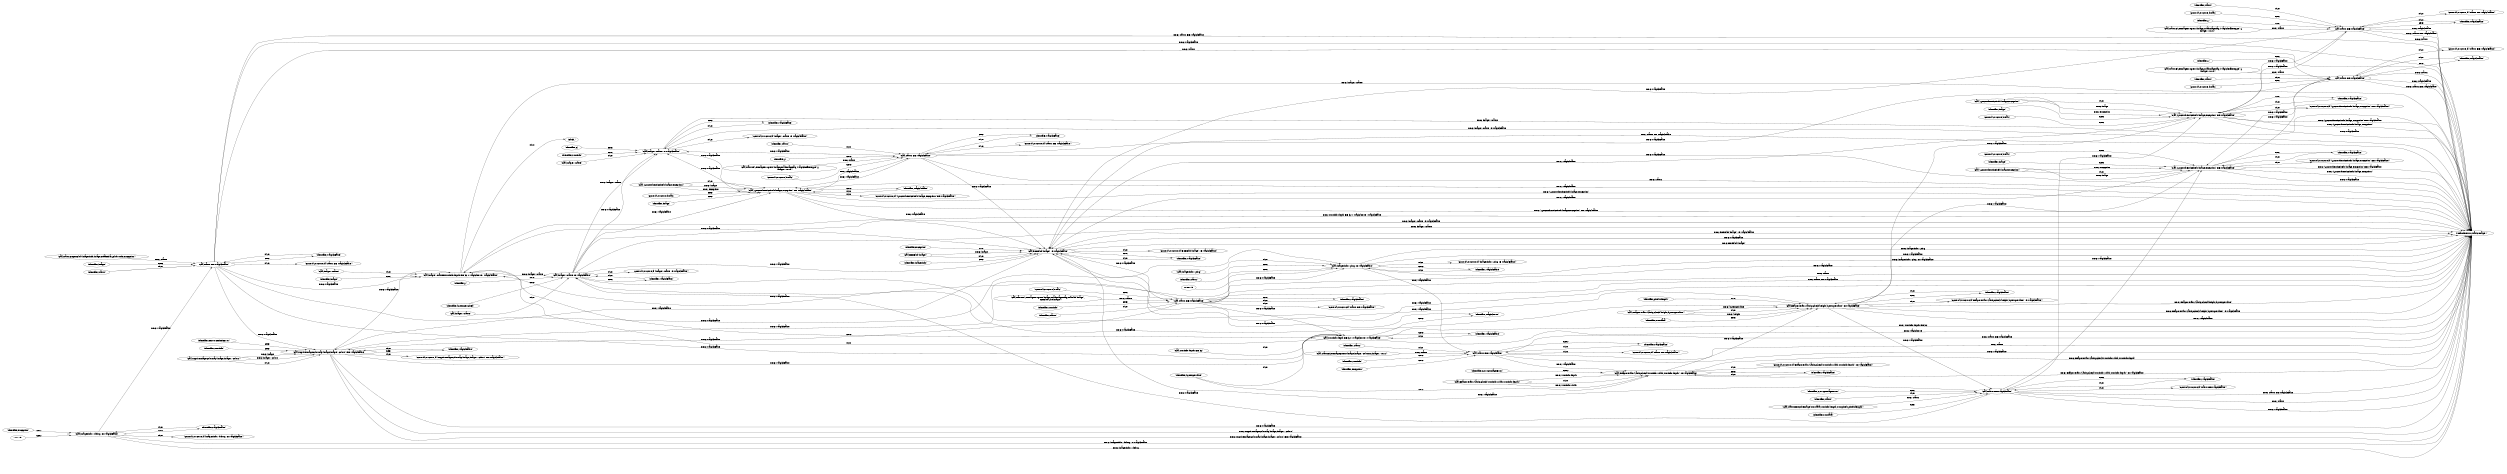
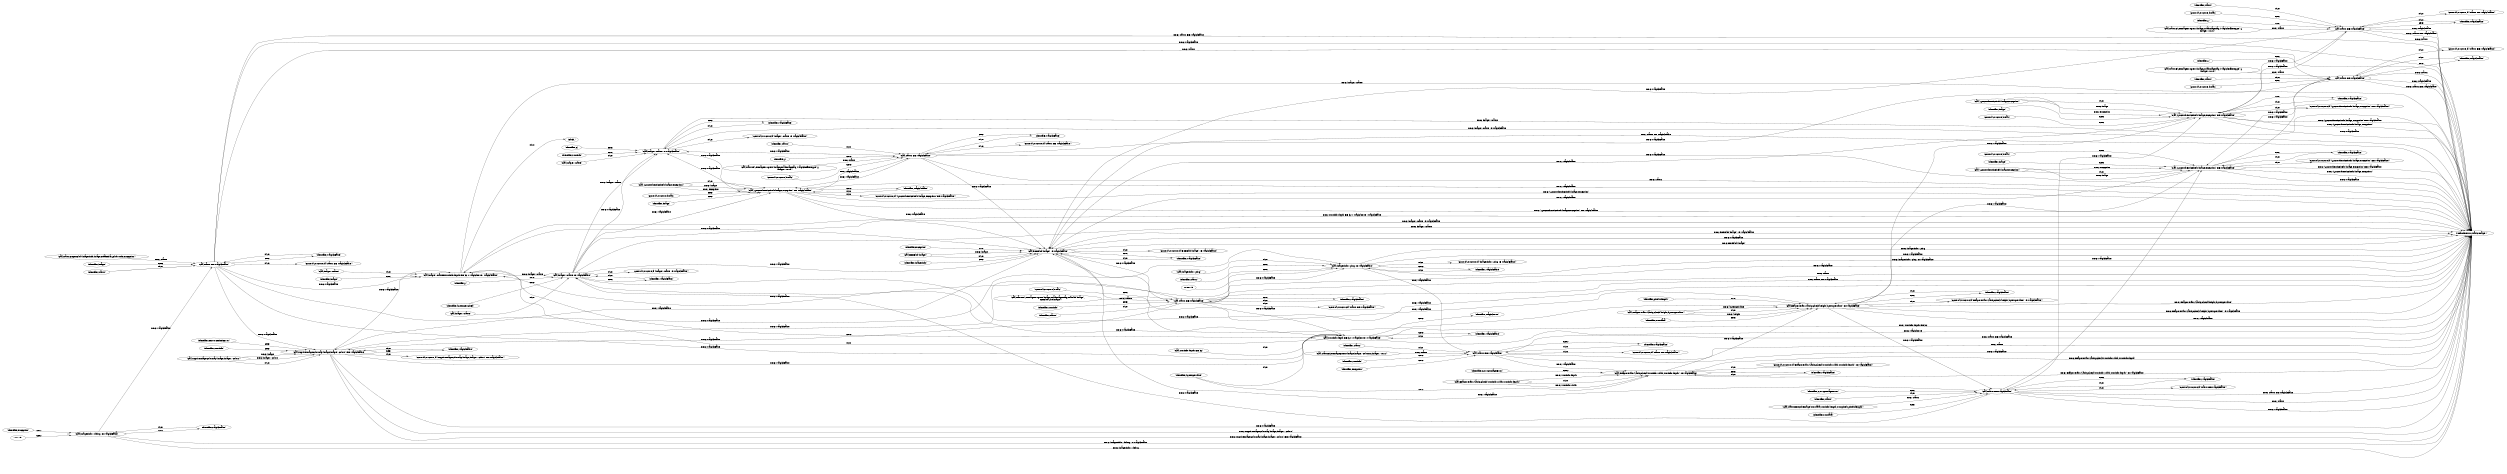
edge "(Call,EOFBlob(image) != MagickFalse)" -> "(Identifier,MagickTrue)": now "(Call,EOFBlob(image) != MagickFalse)" -> "(Call,sun_info.depth == 32 ? MagickTrue : MagickFalse)"
node "(ControlStructure,if (image_info->debug != MagickFalse))": removed
